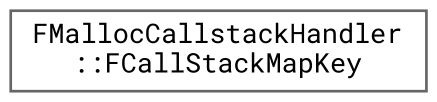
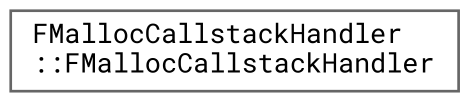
node "FMallocCallstackHandler ::FCallStackMapKey": label "FMallocCallstackHandler ::FCallStackMapKey" -> "FMallocCallstackHandler ::FMallocCallstackHandler"
